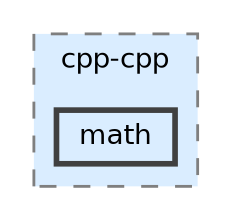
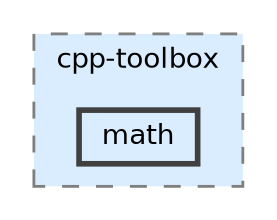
cluster "cpp-cpp": label "cpp-cpp" -> "cpp-toolbox"
